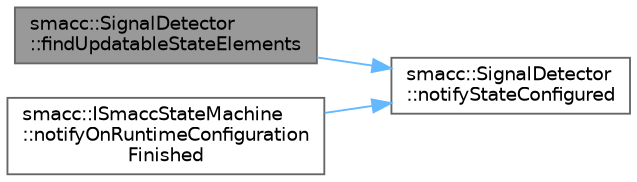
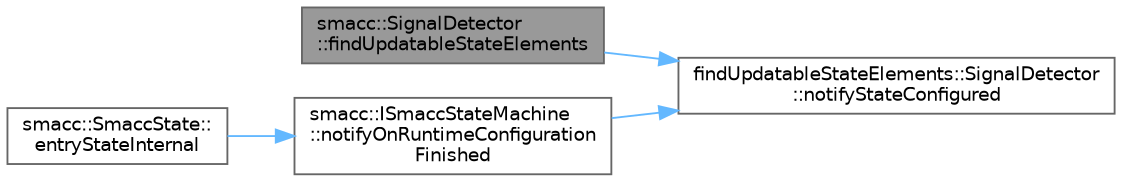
node "smacc::SignalDetector ::notifyStateConfigured": label "smacc::SignalDetector ::notifyStateConfigured" -> "findUpdatableStateElements::SignalDetector ::notifyStateConfigured"
node "smacc::SmaccState:: entryStateInternal": added
